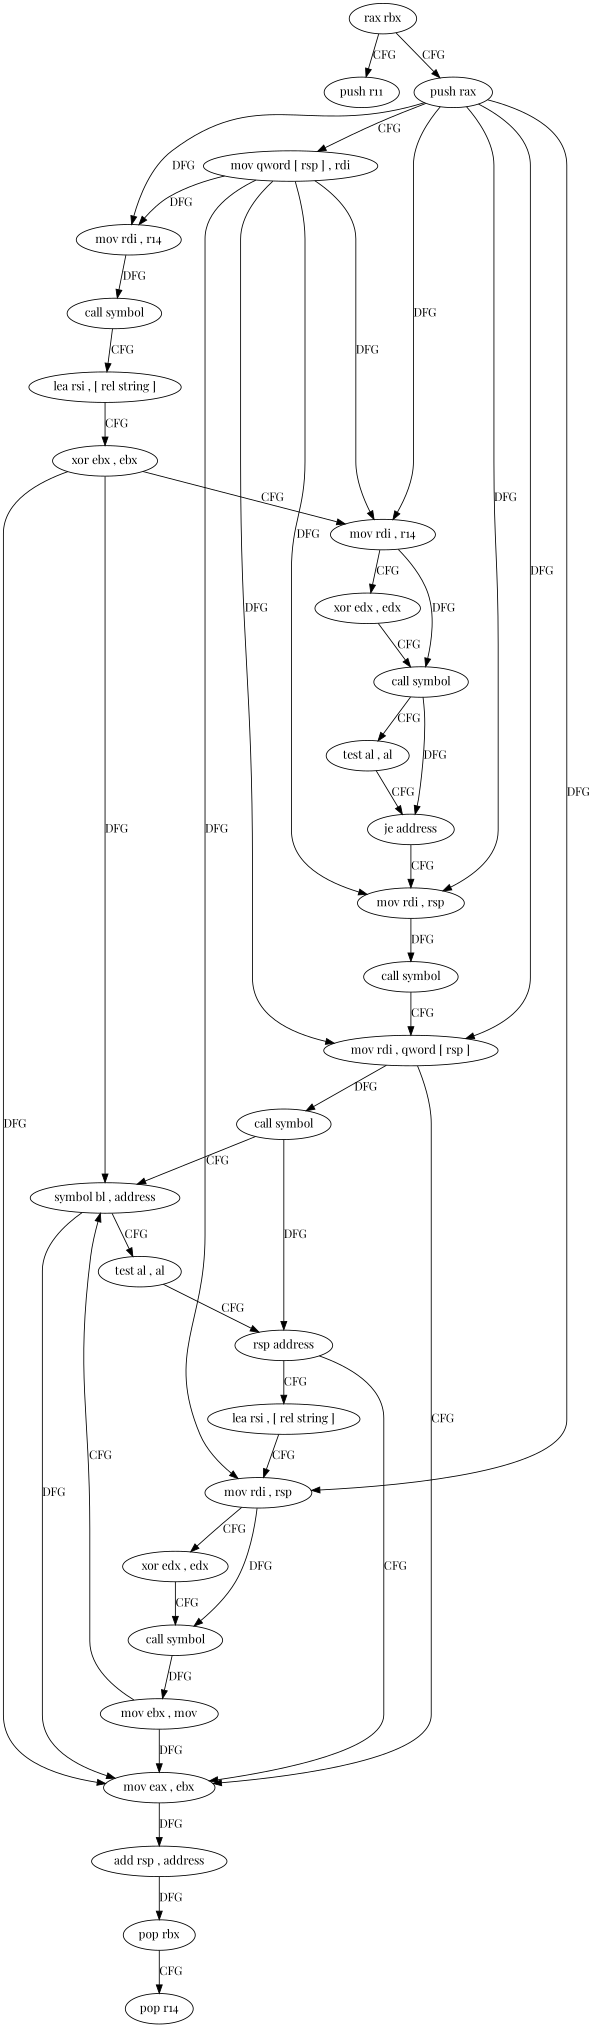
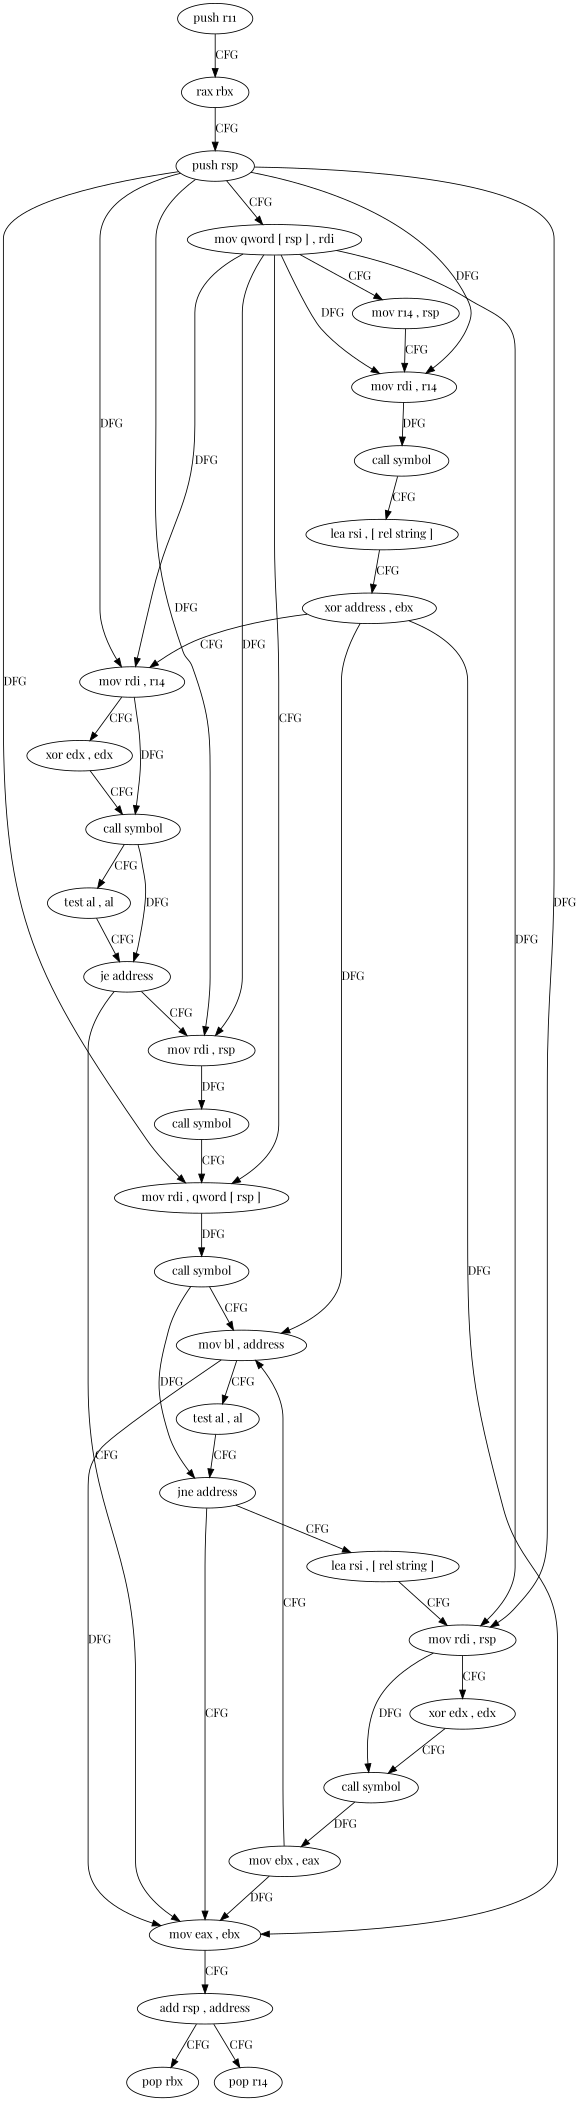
edge "rax rbx" -> "push r11": reversed
node "push rax": label "push rax" -> "push rsp"
node "mov r14 , rsp": added
node "xor ebx , ebx": label "xor ebx , ebx" -> "xor address , ebx"
edge "mov qword [ rsp ] , rdi" -> "mov rdi , qword [ rsp ]": label "DFG" -> "CFG"
node "symbol bl , address": label "symbol bl , address" -> "mov bl , address"
node "rsp address": label "rsp address" -> "jne address"
edge "mov rdi , qword [ rsp ]" -> "mov eax , ebx": now "je address" -> "mov eax , ebx"
node "mov ebx , mov": label "mov ebx , mov" -> "mov ebx , eax"
edge "mov eax , ebx" -> "add rsp , address": label "DFG" -> "CFG"
edge "add rsp , address" -> "pop rbx": label "DFG" -> "CFG"
edge "pop rbx" -> "pop r14": now "add rsp , address" -> "pop r14"
